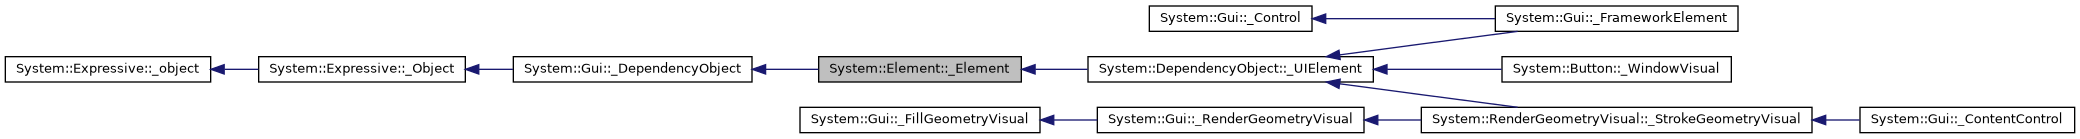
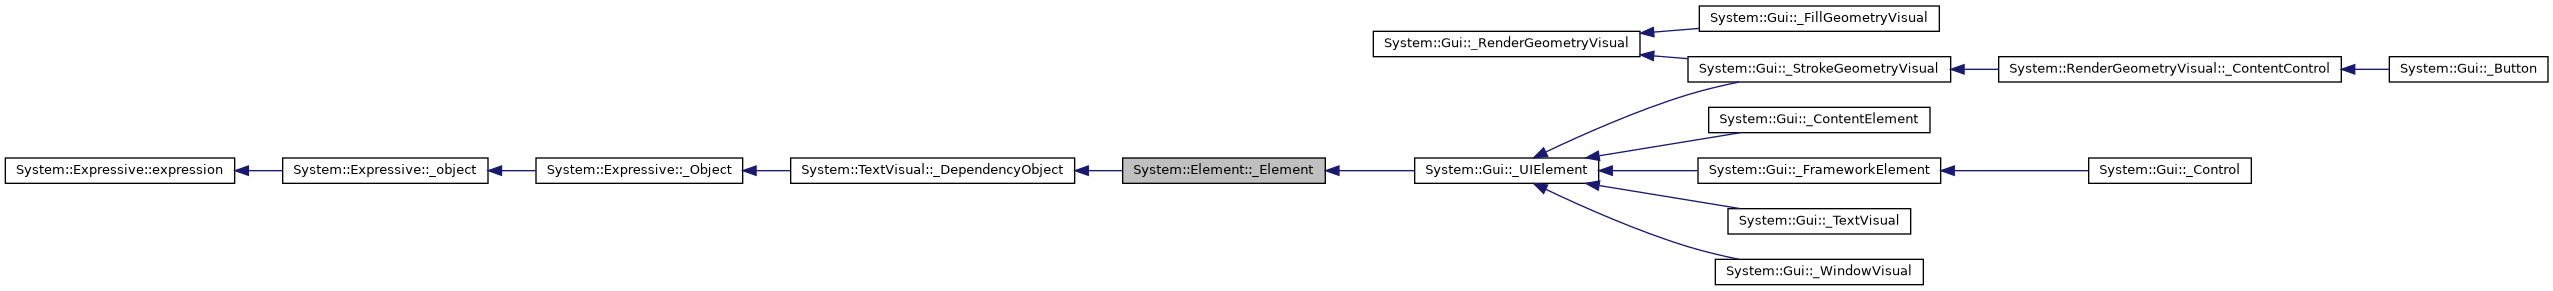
edge "System::Gui::_FrameworkElement" -> "System::Gui::_Control": reversed
node "System::Gui::_DependencyObject": label "System::Gui::_DependencyObject" -> "System::TextVisual::_DependencyObject"
node "System::DependencyObject::_UIElement": label "System::DependencyObject::_UIElement" -> "System::Gui::_UIElement"
node "System::Button::_WindowVisual": label "System::Button::_WindowVisual" -> "System::Gui::_WindowVisual"
node "System::Gui::_Button": added
edge "System::Gui::_RenderGeometryVisual" -> "System::Gui::_FillGeometryVisual": reversed
node "System::RenderGeometryVisual::_StrokeGeometryVisual": label "System::RenderGeometryVisual::_StrokeGeometryVisual" -> "System::Gui::_StrokeGeometryVisual"
node "System::Gui::_ContentElement": added
node "System::Gui::_ContentControl": label "System::Gui::_ContentControl" -> "System::RenderGeometryVisual::_ContentControl"
node "System::Expressive::expression": added
node "System::Gui::_TextVisual": added
